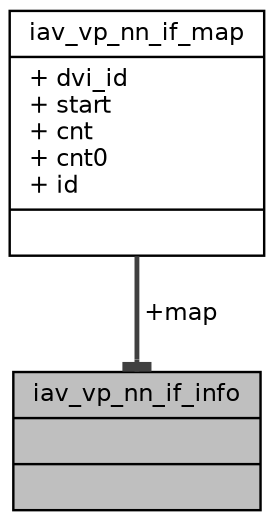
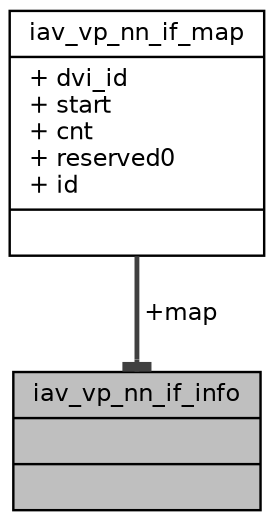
node "iav_vp_nn_if_map": text "+ cnt0" -> "+ reserved0"
